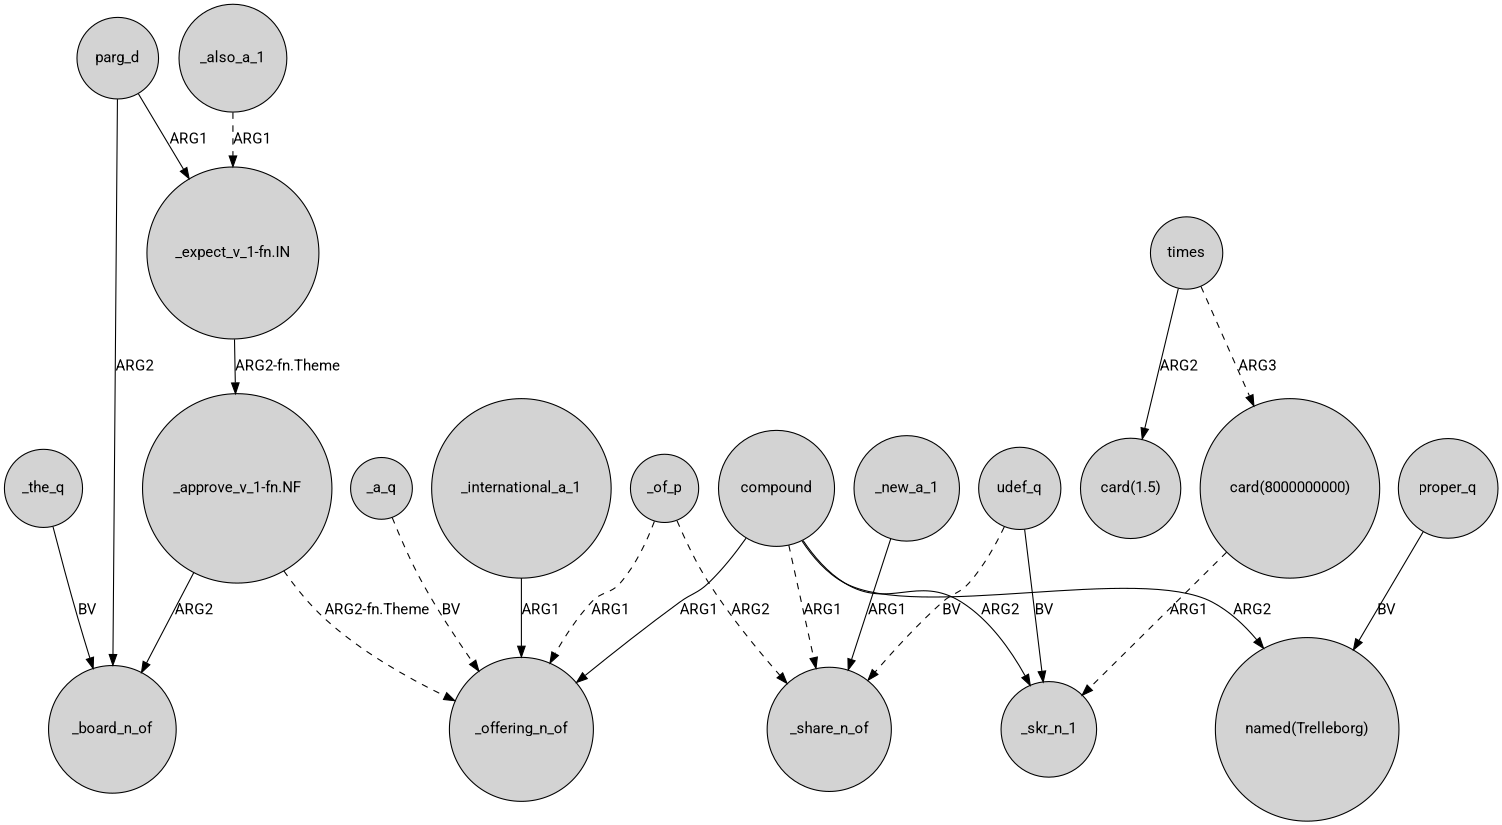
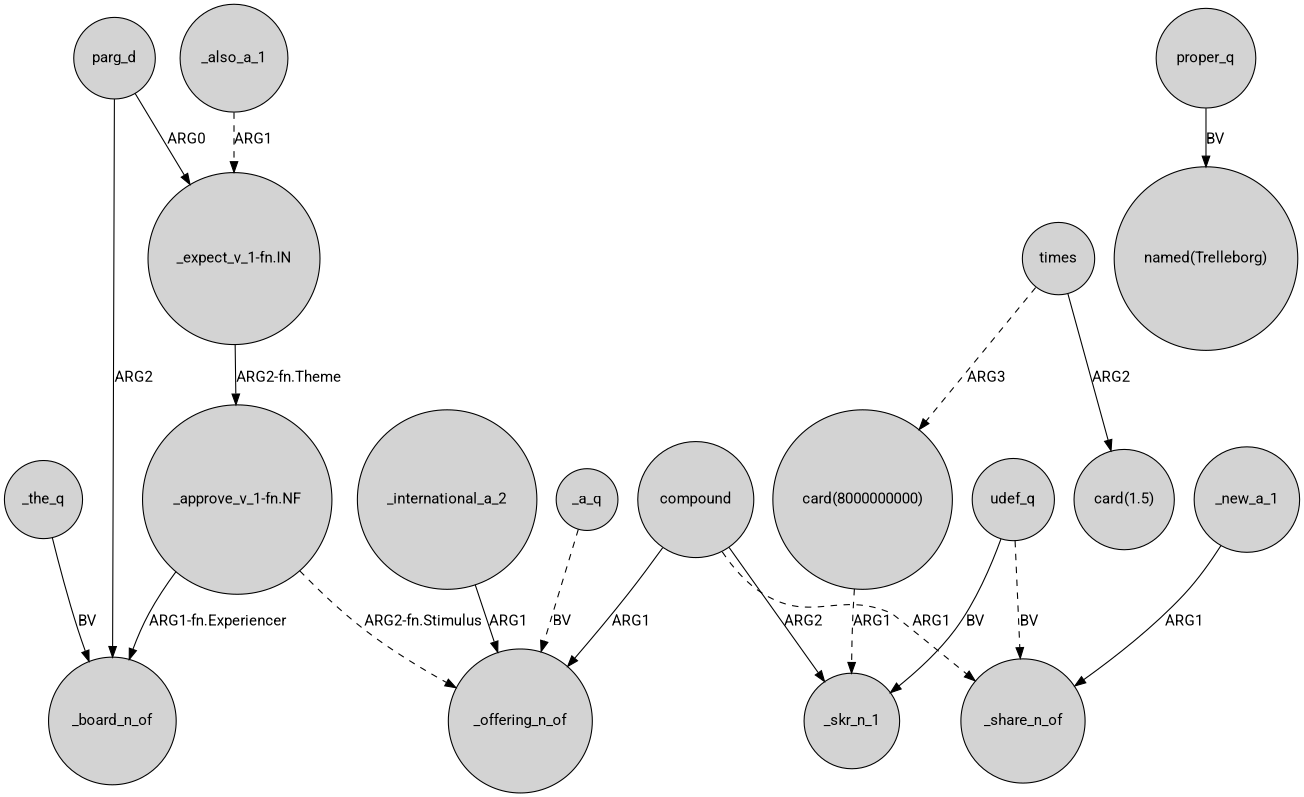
edge "parg_d" -> "_expect_v_1-fn.IN": label "ARG1" -> "ARG0"
node "_international_a_1": label "_international_a_1" -> "_international_a_2"
node "_of_p": removed
edge "compound" -> "named(Trelleborg)": removed, label "ARG2"
edge "_approve_v_1-fn.NF" -> "_board_n_of": label "ARG2" -> "ARG1-fn.Experiencer"
edge "_approve_v_1-fn.NF" -> "_offering_n_of": label "ARG2-fn.Theme" -> "ARG2-fn.Stimulus"
